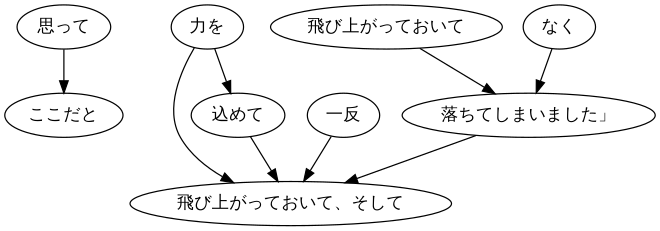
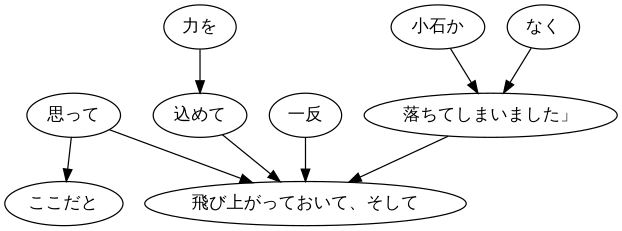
node "飛び上がっておいて": label "飛び上がっておいて" -> "小石か"
edge "力を" -> "飛び上がっておいて、そして": now "思って" -> "飛び上がっておいて、そして"
